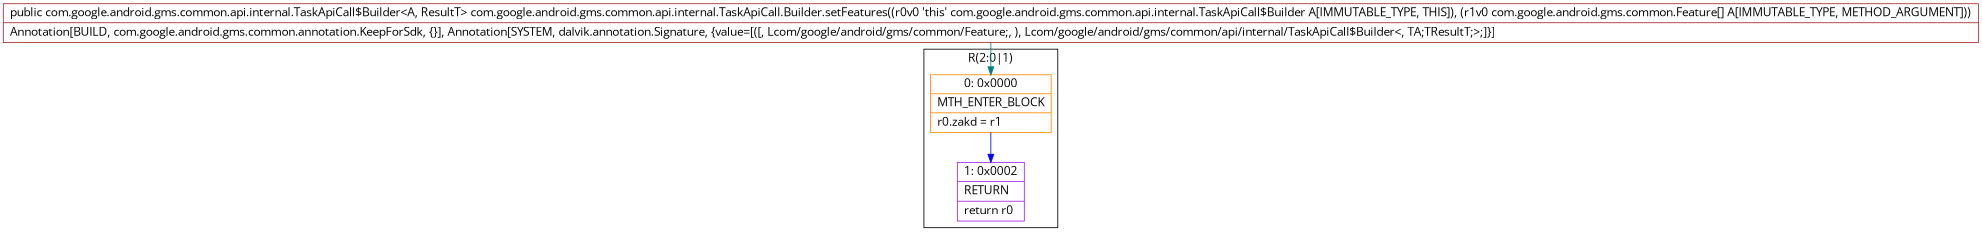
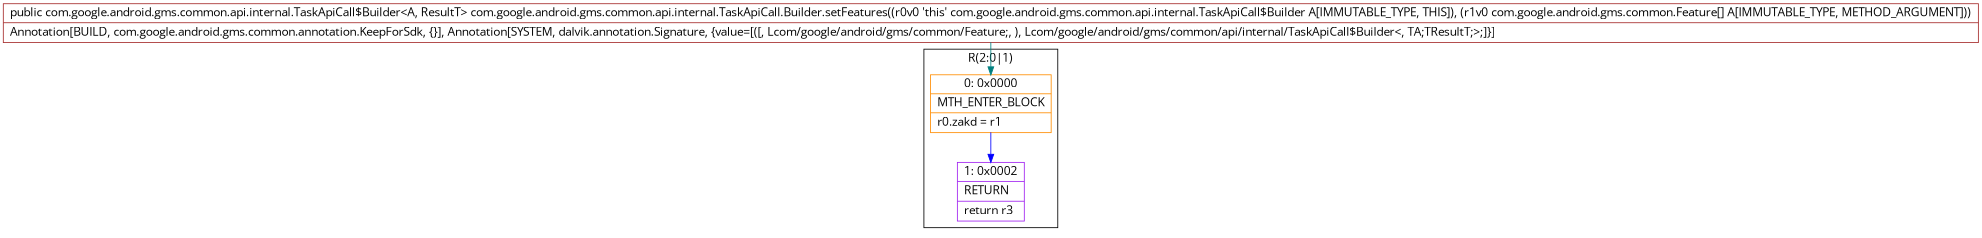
node "1: 0x0002": text "return r0" -> "return r3"
